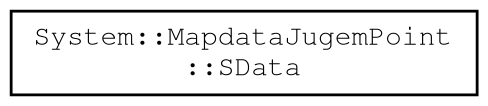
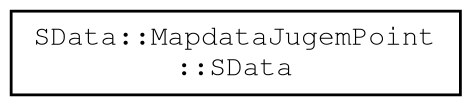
node "System::MapdataJugemPoint ::SData": label "System::MapdataJugemPoint ::SData" -> "SData::MapdataJugemPoint ::SData"
